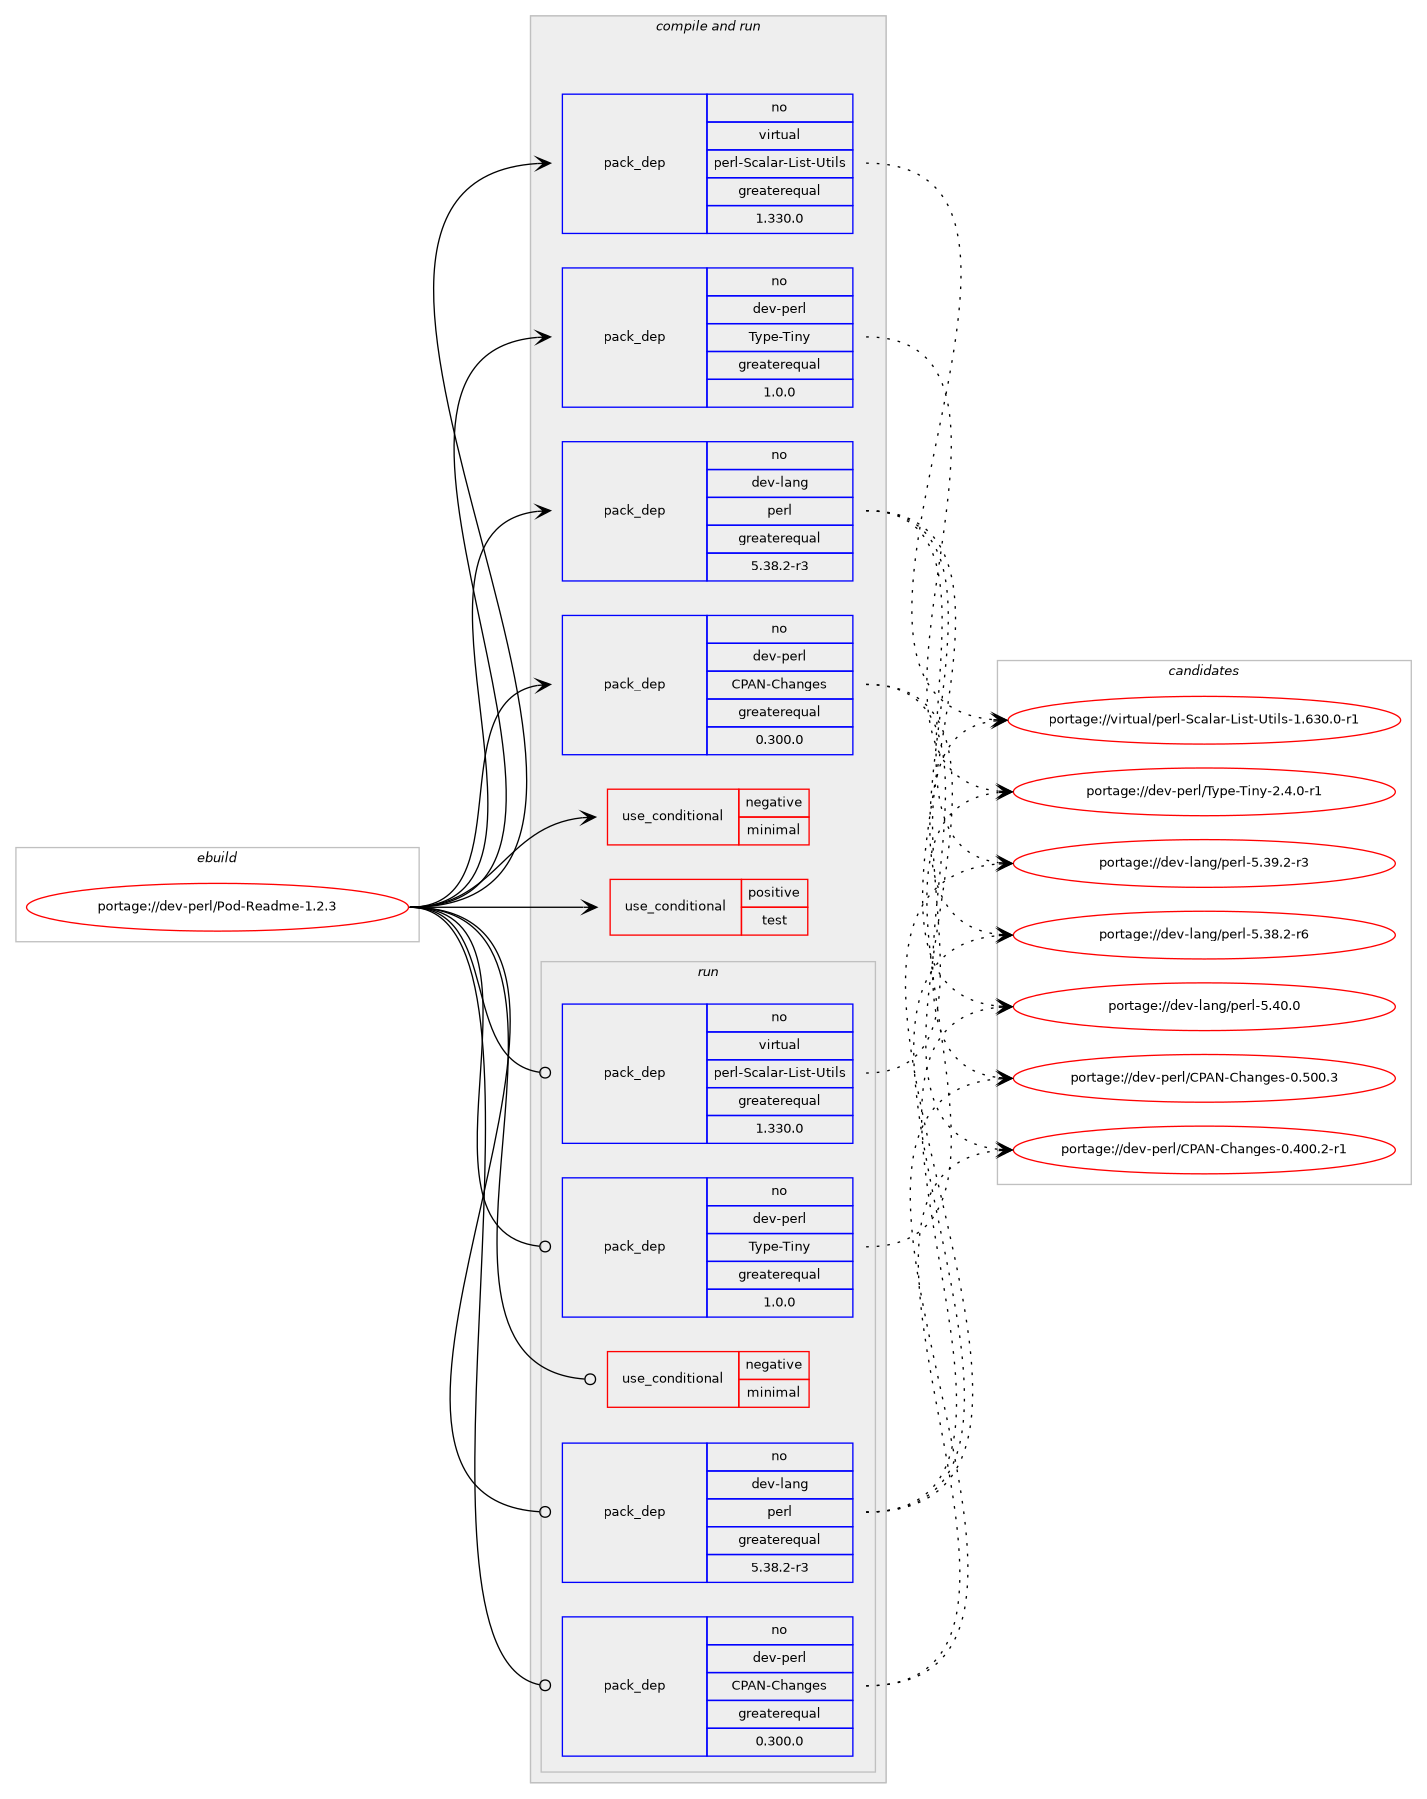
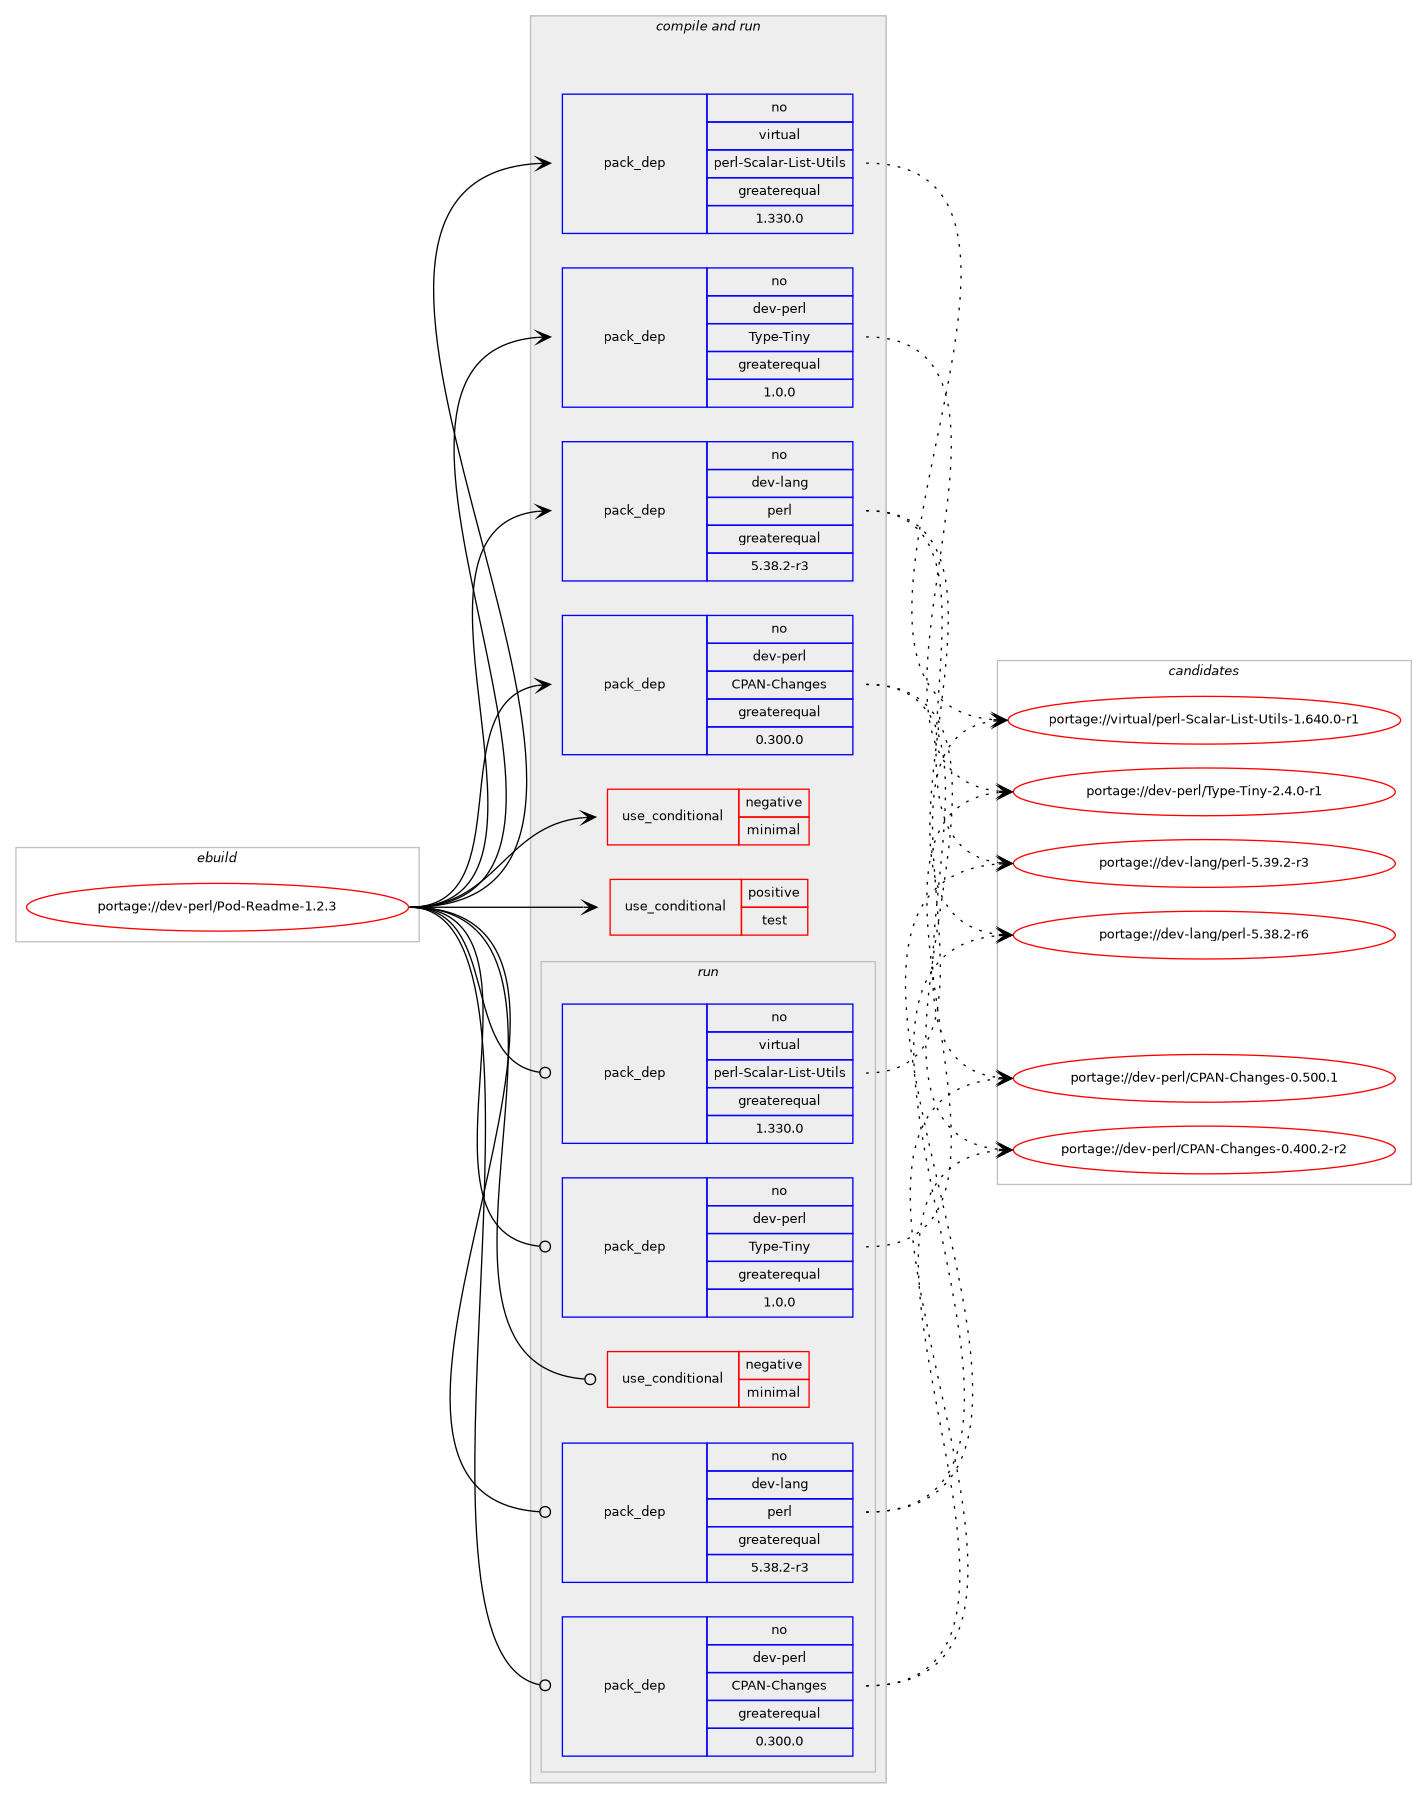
node "portage://virtual/perl-Scalar-List-Utils-1.630.0-r1": label "portage://virtual/perl-Scalar-List-Utils-1.630.0-r1" -> "portage://virtual/perl-Scalar-List-Utils-1.640.0-r1"
node "portage://dev-lang/perl-5.40.0": removed
node "portage://dev-perl/CPAN-Changes-0.500.3": label "portage://dev-perl/CPAN-Changes-0.500.3" -> "portage://dev-perl/CPAN-Changes-0.500.1"
node "portage://dev-perl/CPAN-Changes-0.400.2-r1": label "portage://dev-perl/CPAN-Changes-0.400.2-r1" -> "portage://dev-perl/CPAN-Changes-0.400.2-r2"
